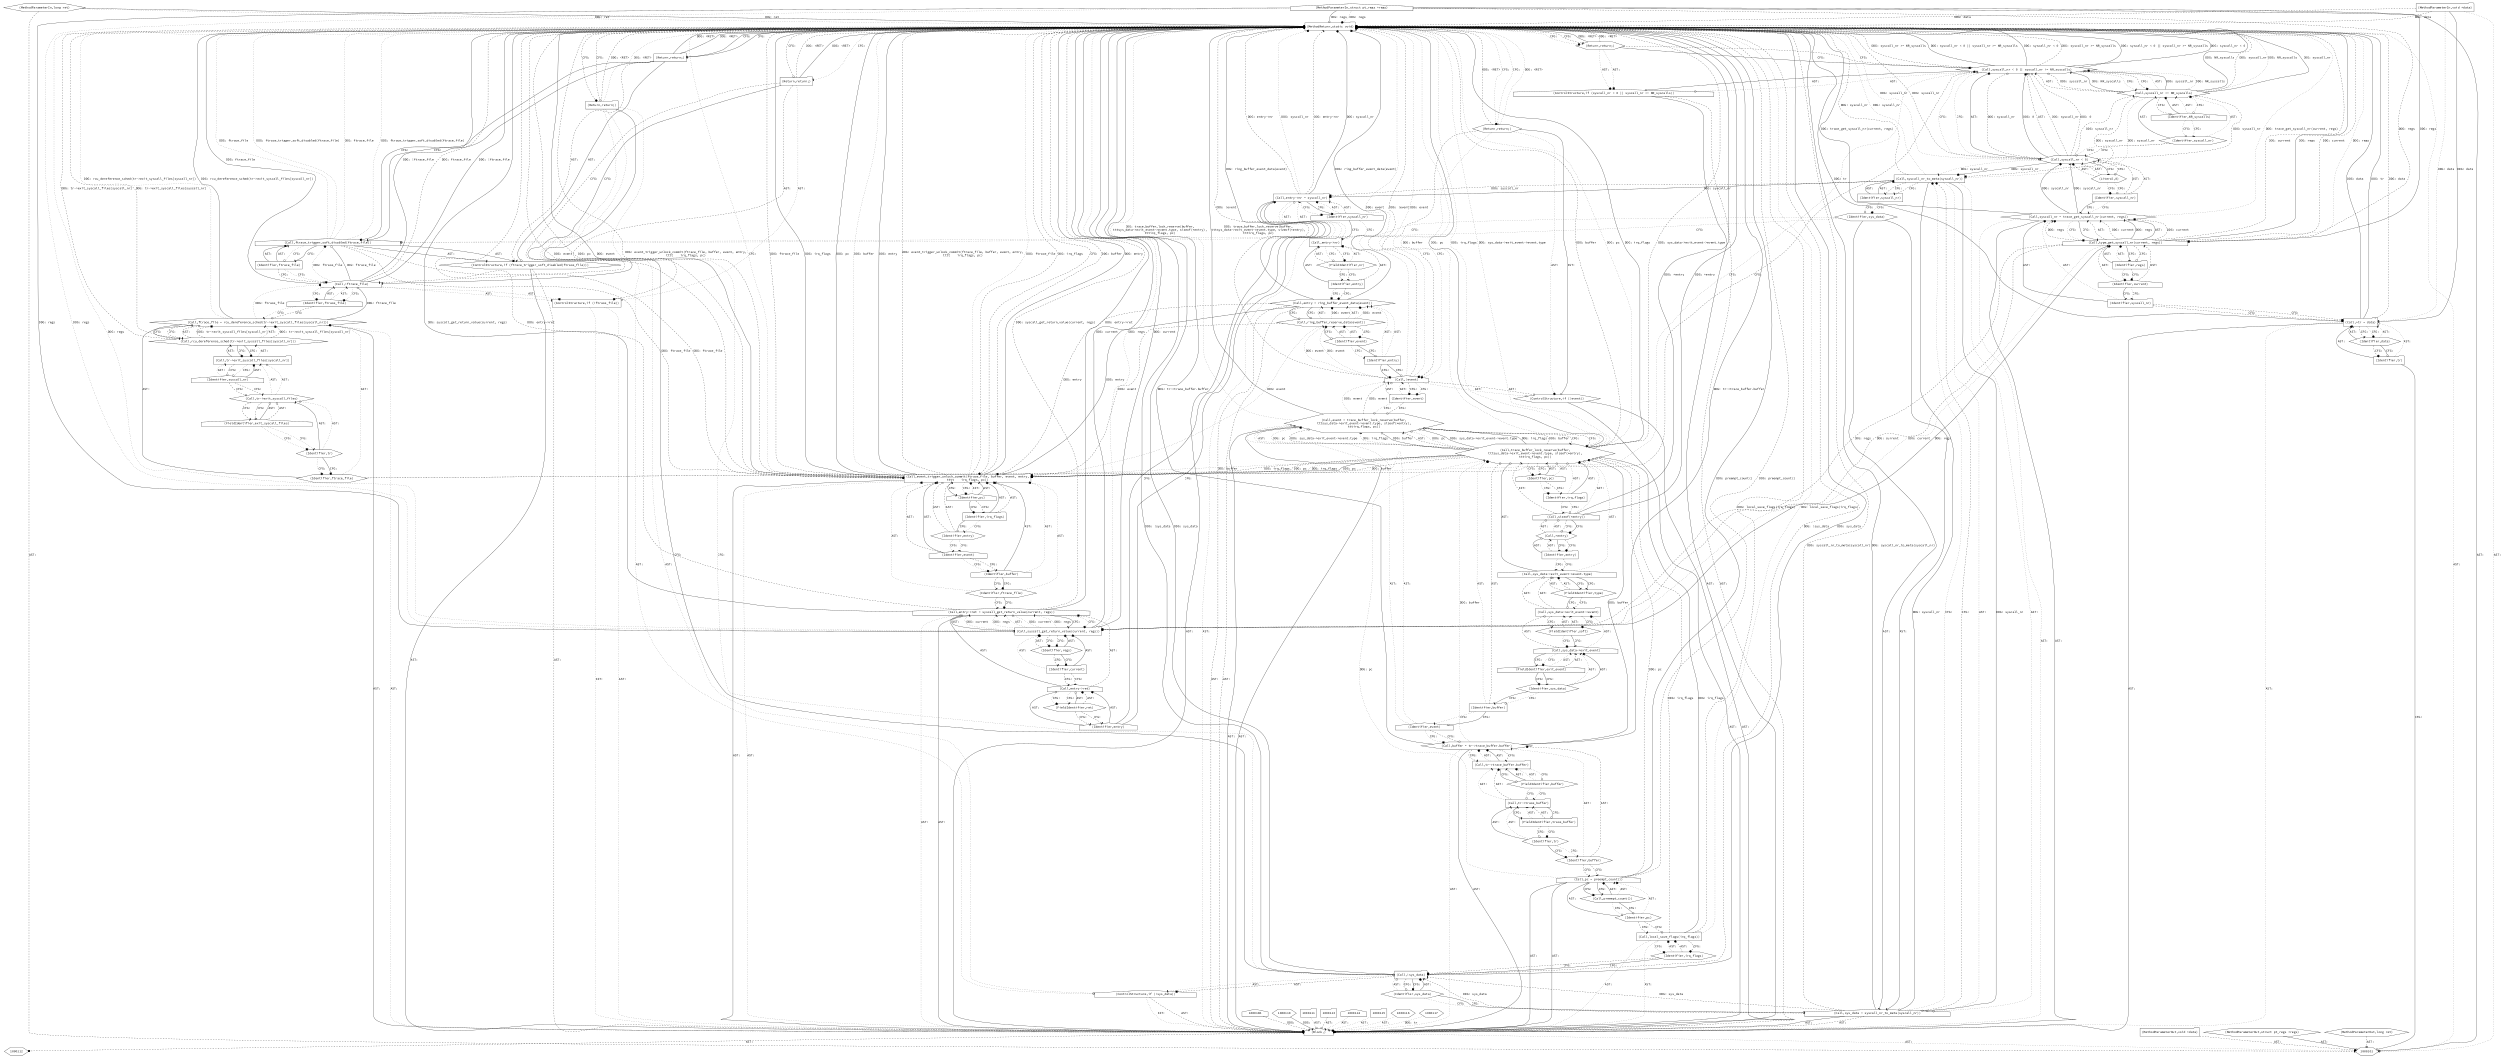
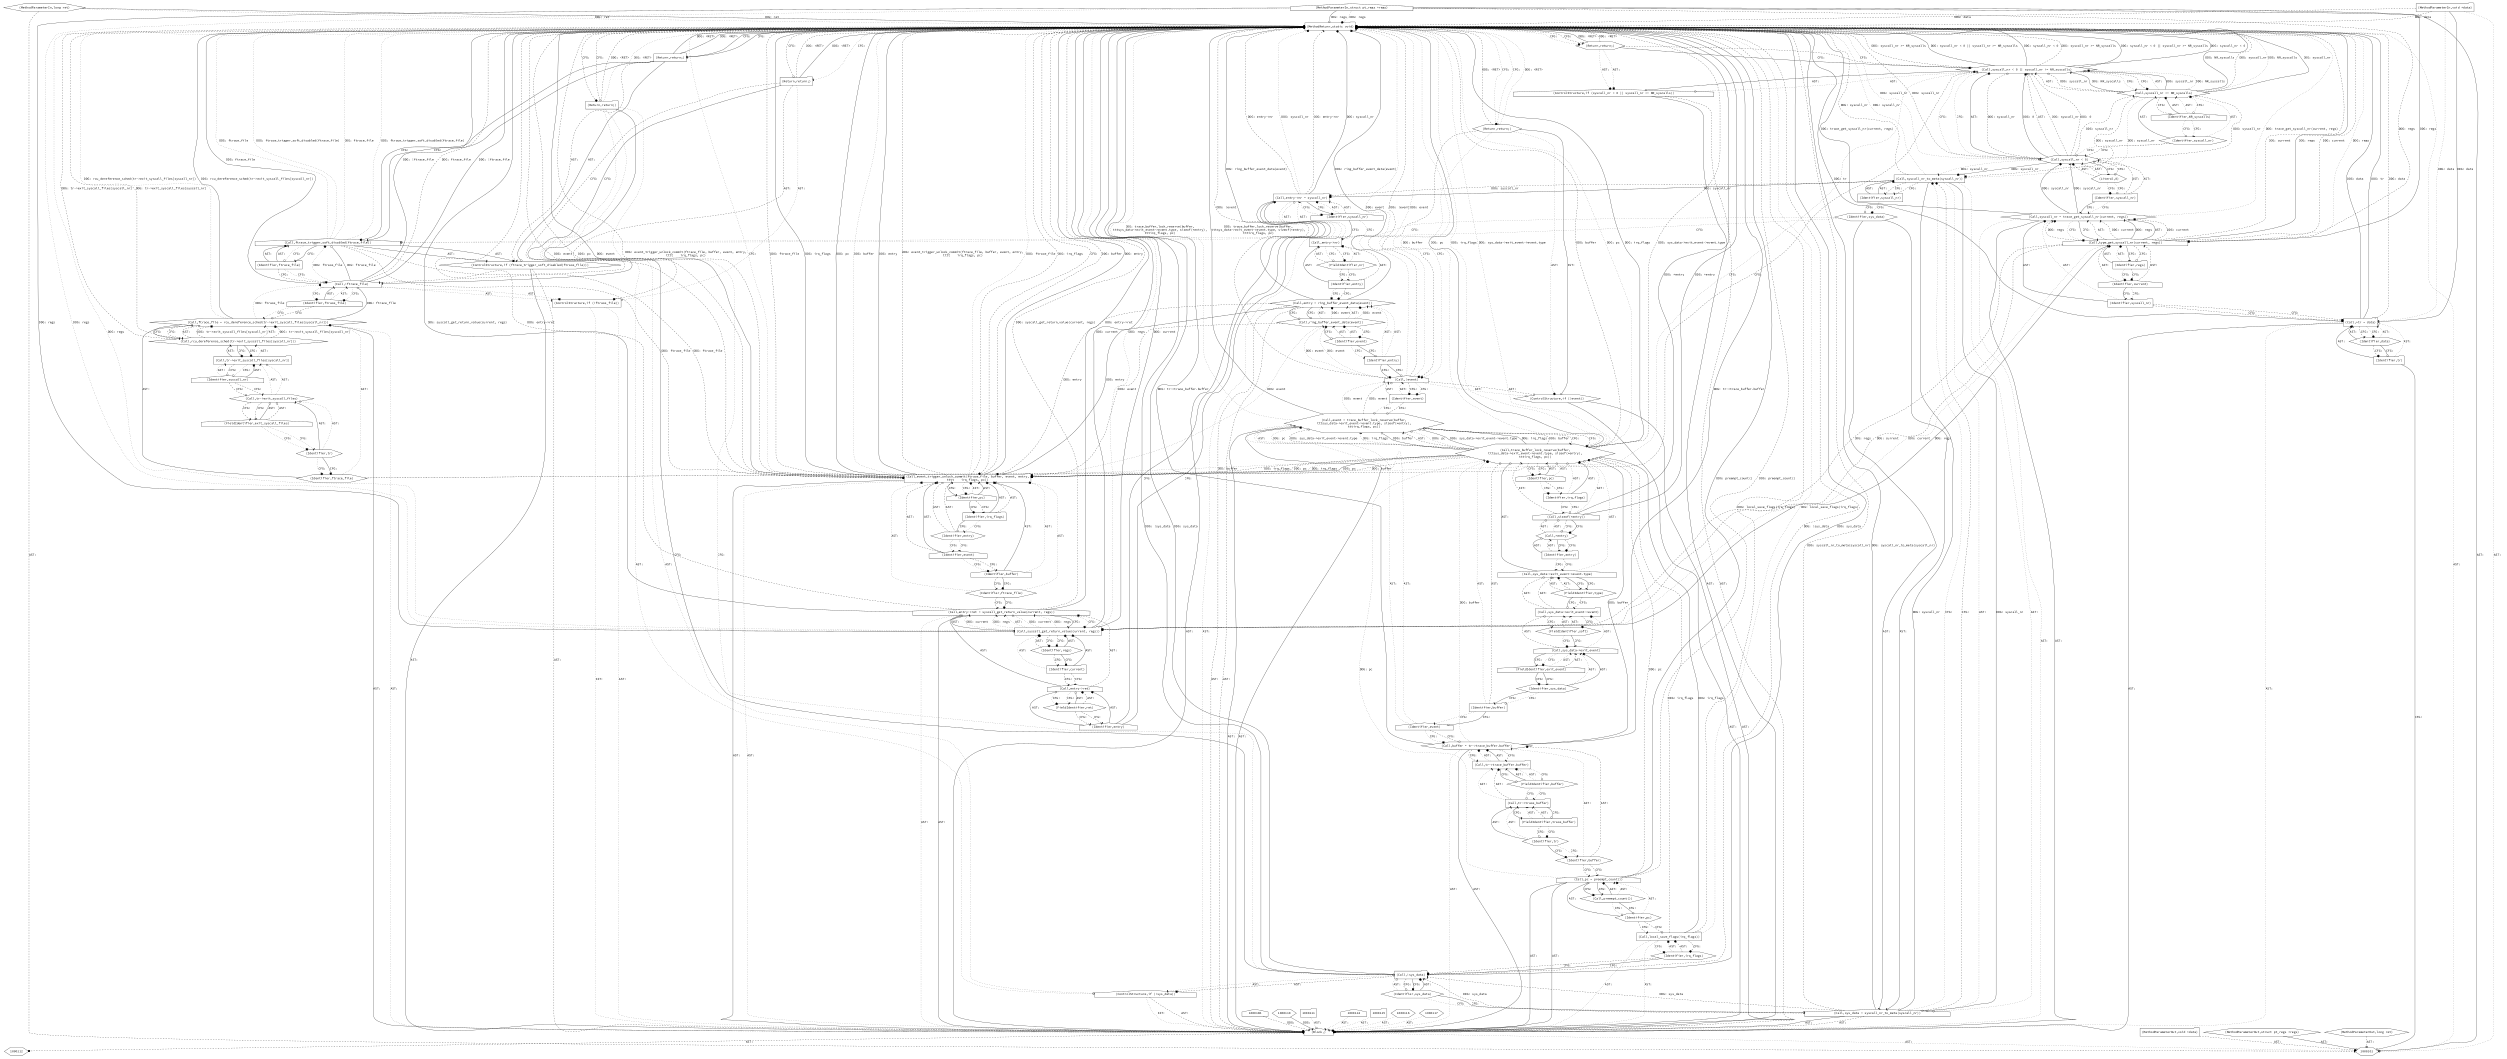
node "(Call,ring_buffer_reserve_data(event))": label "(Call,ring_buffer_reserve_data(event))" -> "(Call,ring_buffer_event_data(event))"
node "1000113": removed
edge "1000117" -> "(Block,)": label "DDG: tr" -> "AST: "
